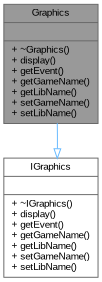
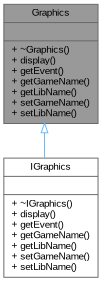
edge "Graphics" -> "IGraphics": reversed
